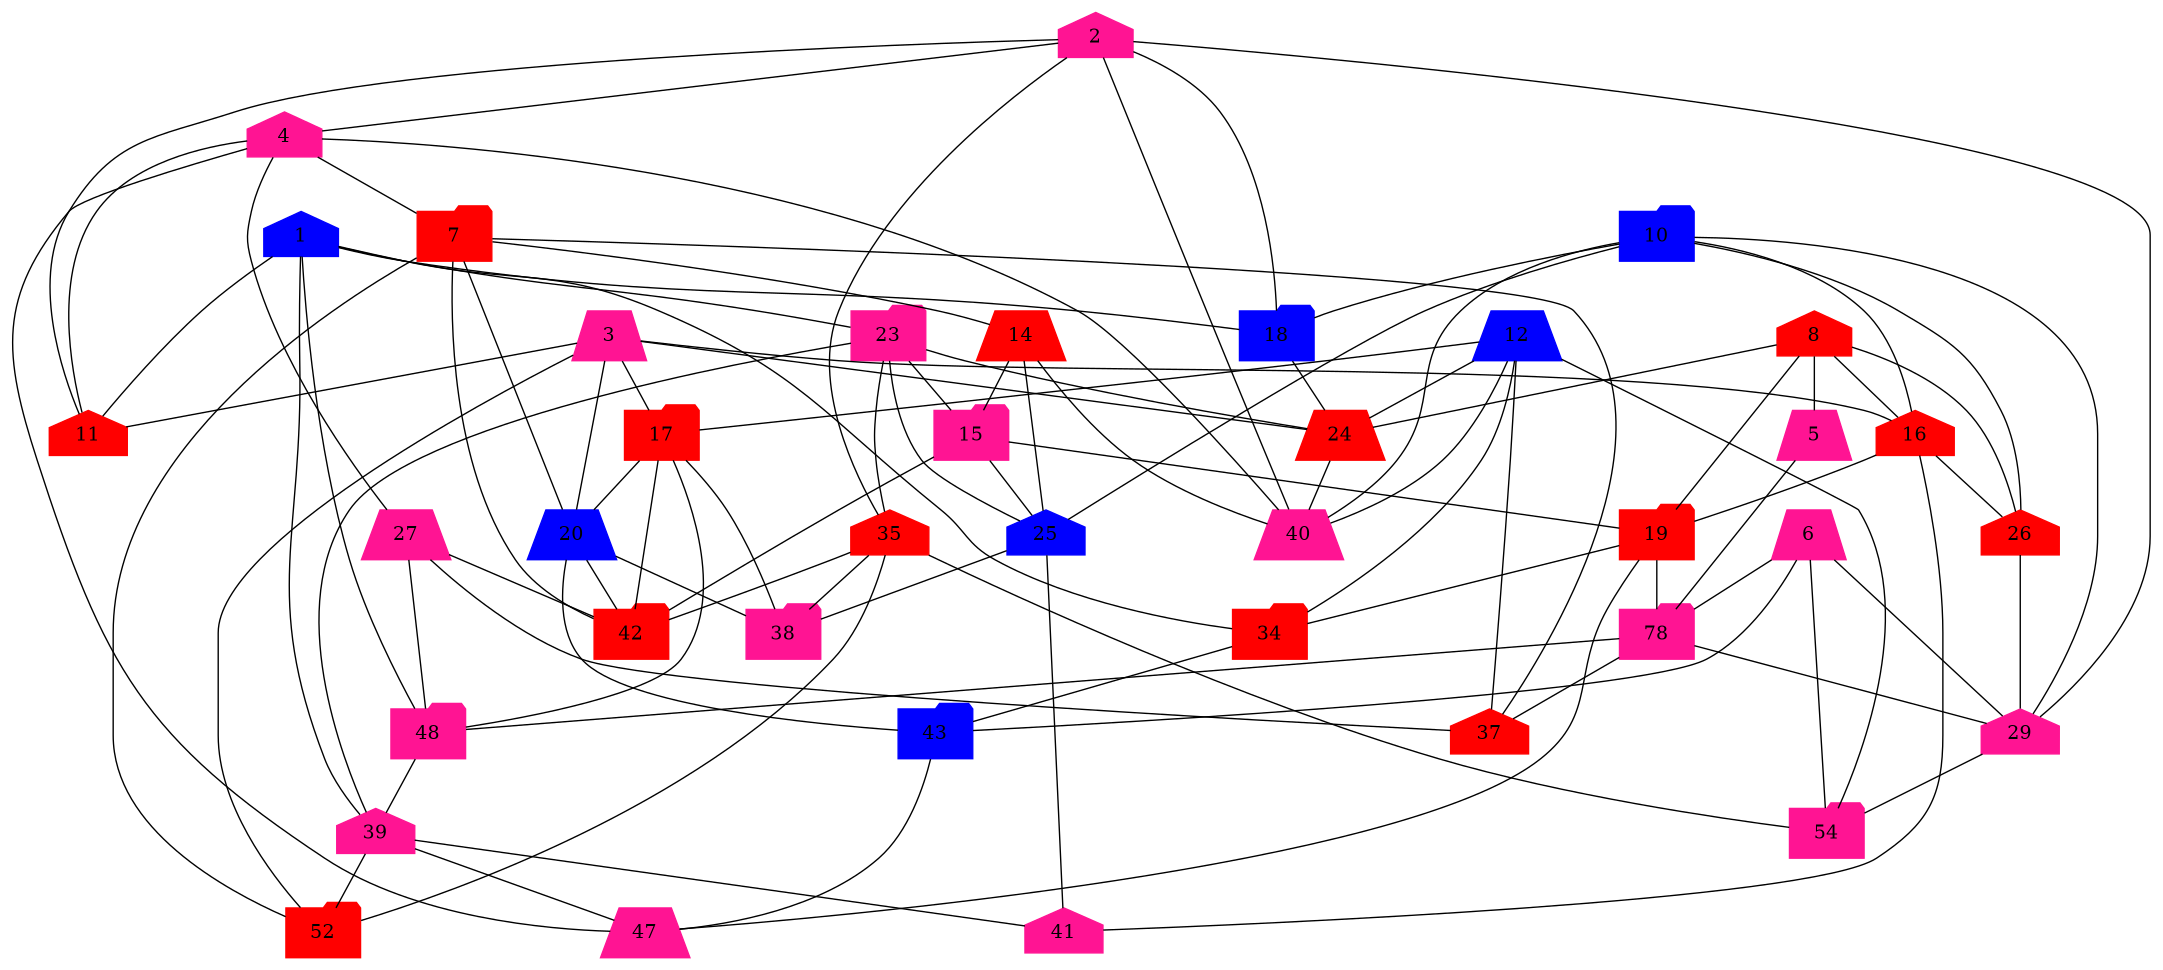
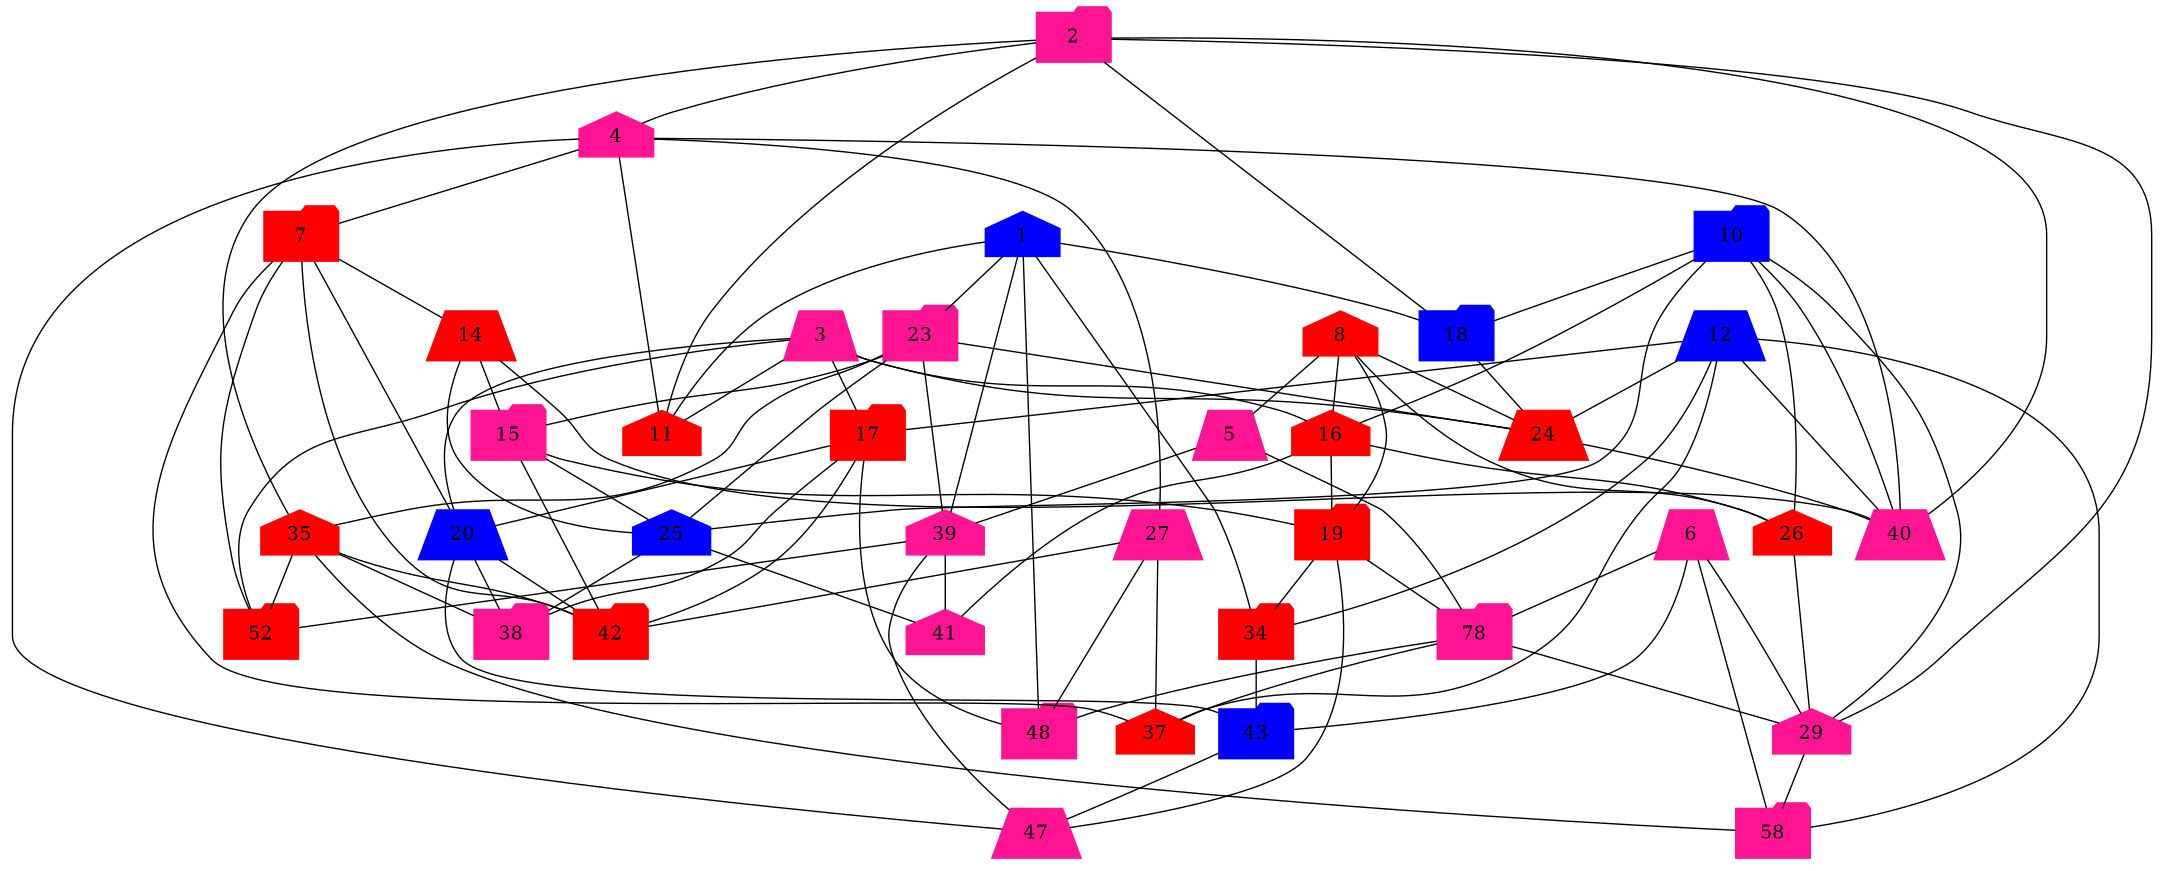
node "2": shape house -> folder
edge "48" -- "39": now "5" -- "39"
node "54": label "54" -> "58"
